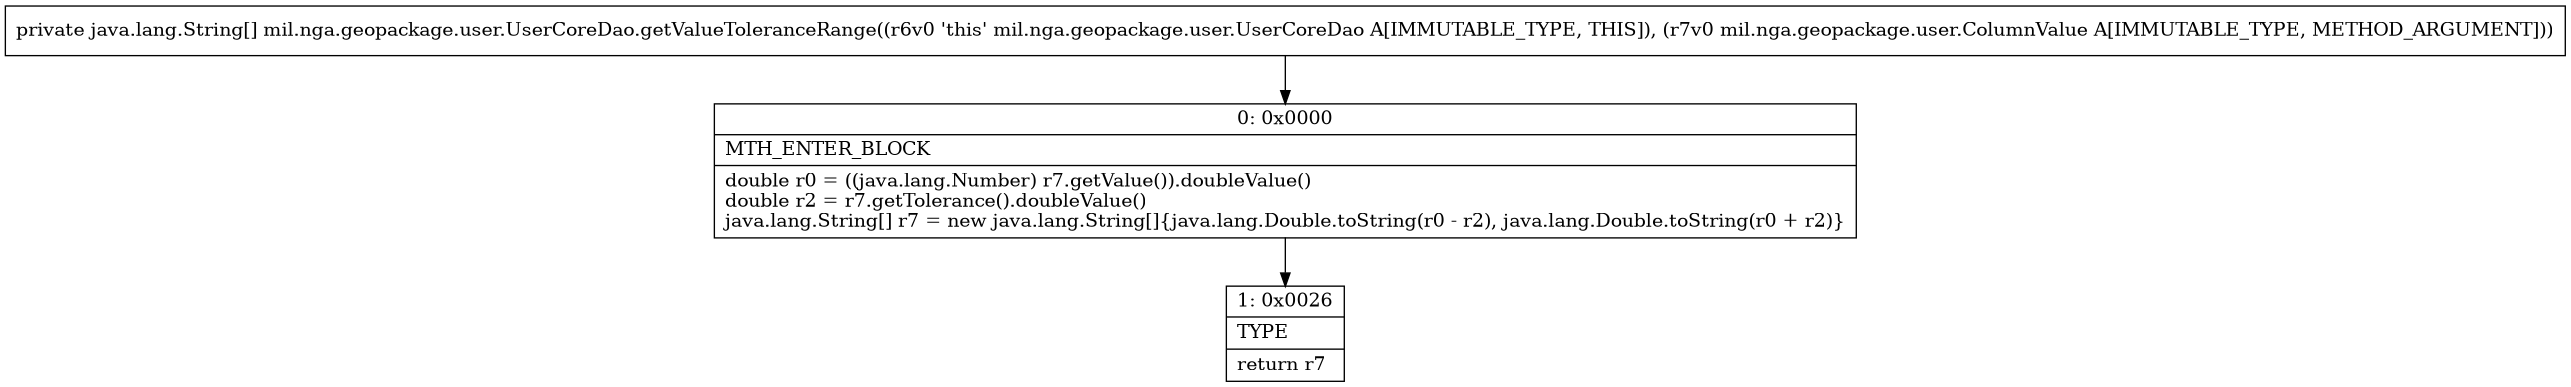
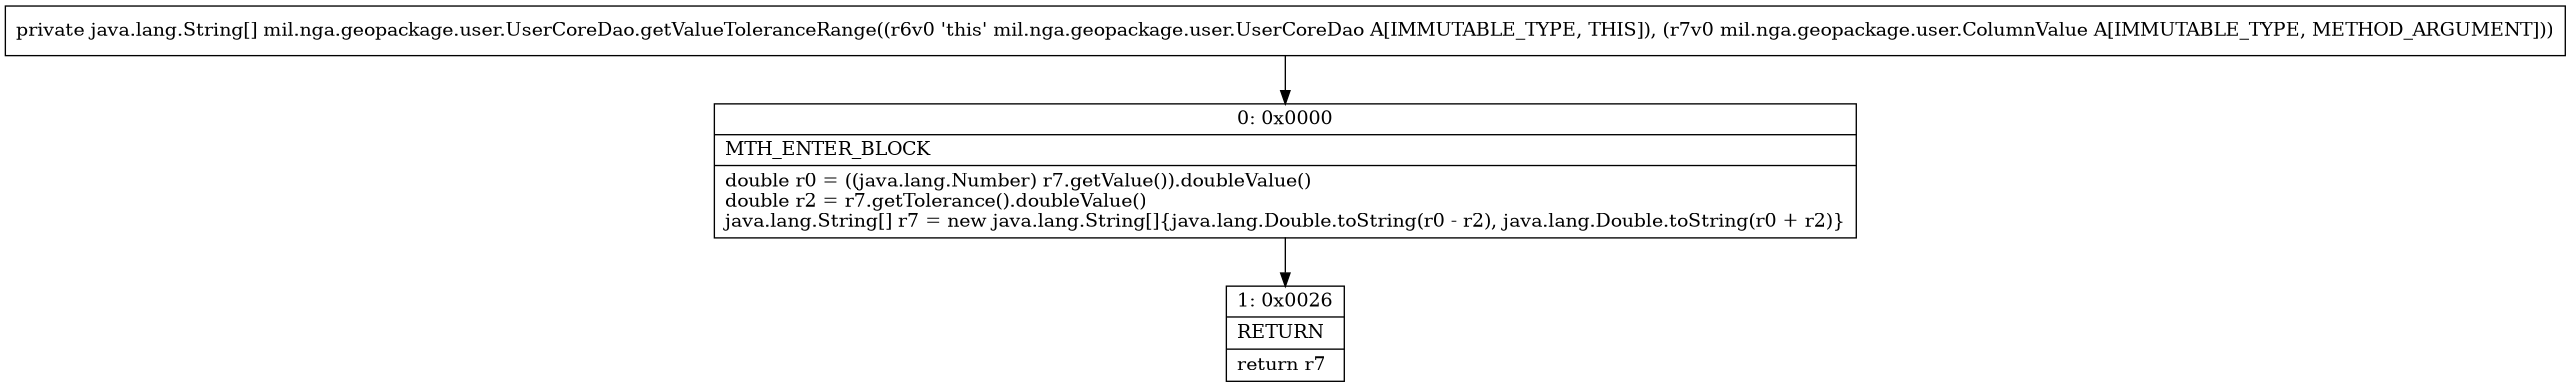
node "1: 0x0026": text "TYPE" -> "RETURN"
